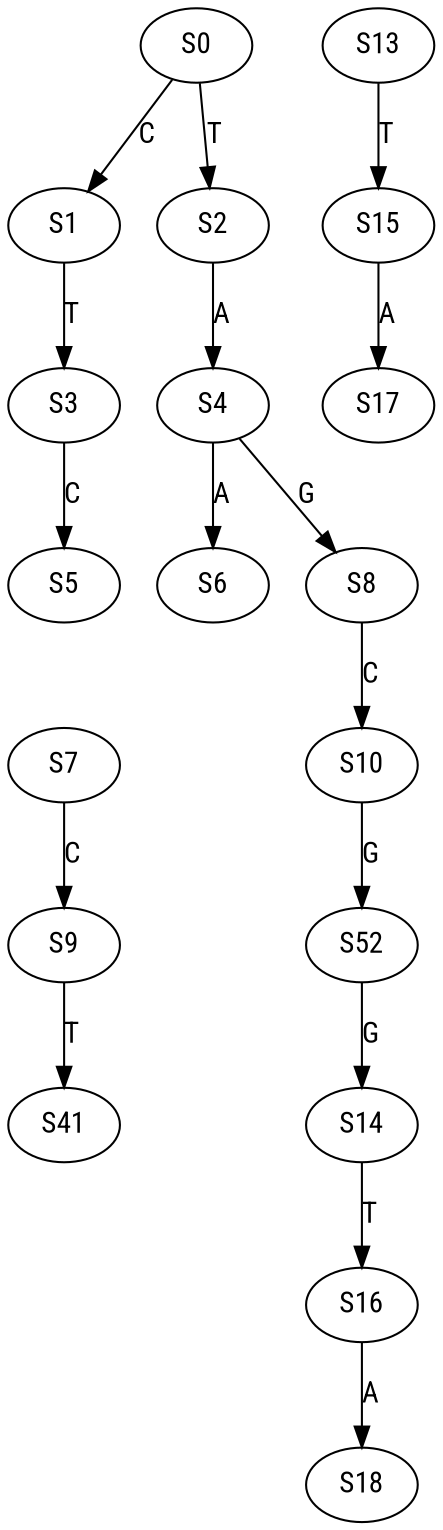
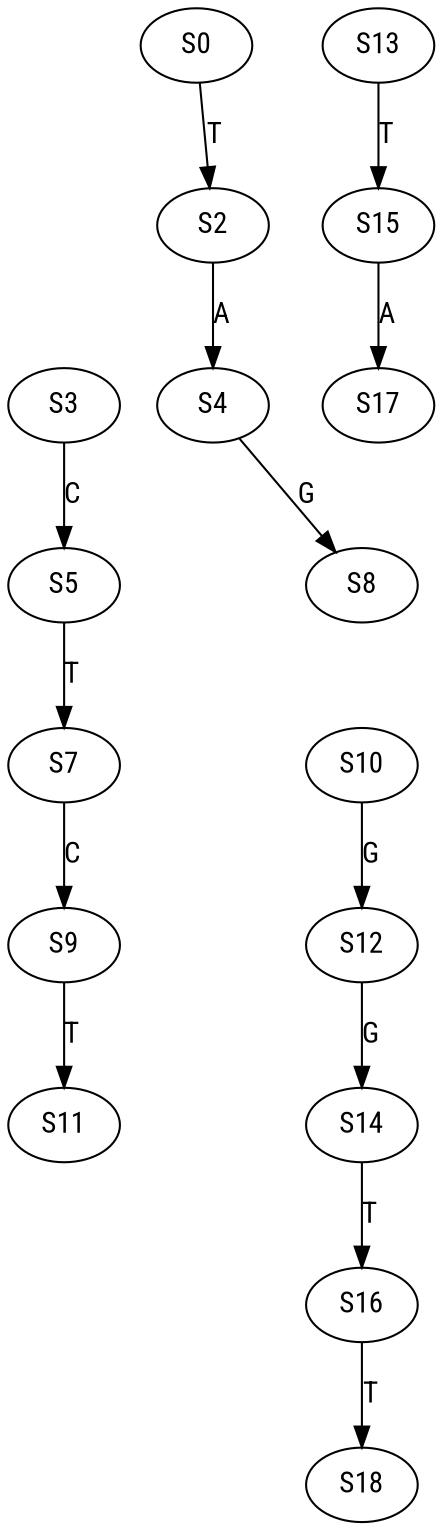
node "S1": removed
node "S6": removed
edge "S5" -> "S7": added, label "T"
edge "S8" -> "S10": removed, label "C"
node "S52": label "S52" -> "S12"
node "S41": label "S41" -> "S11"
edge "S16" -> "S18": label "A" -> "T"
